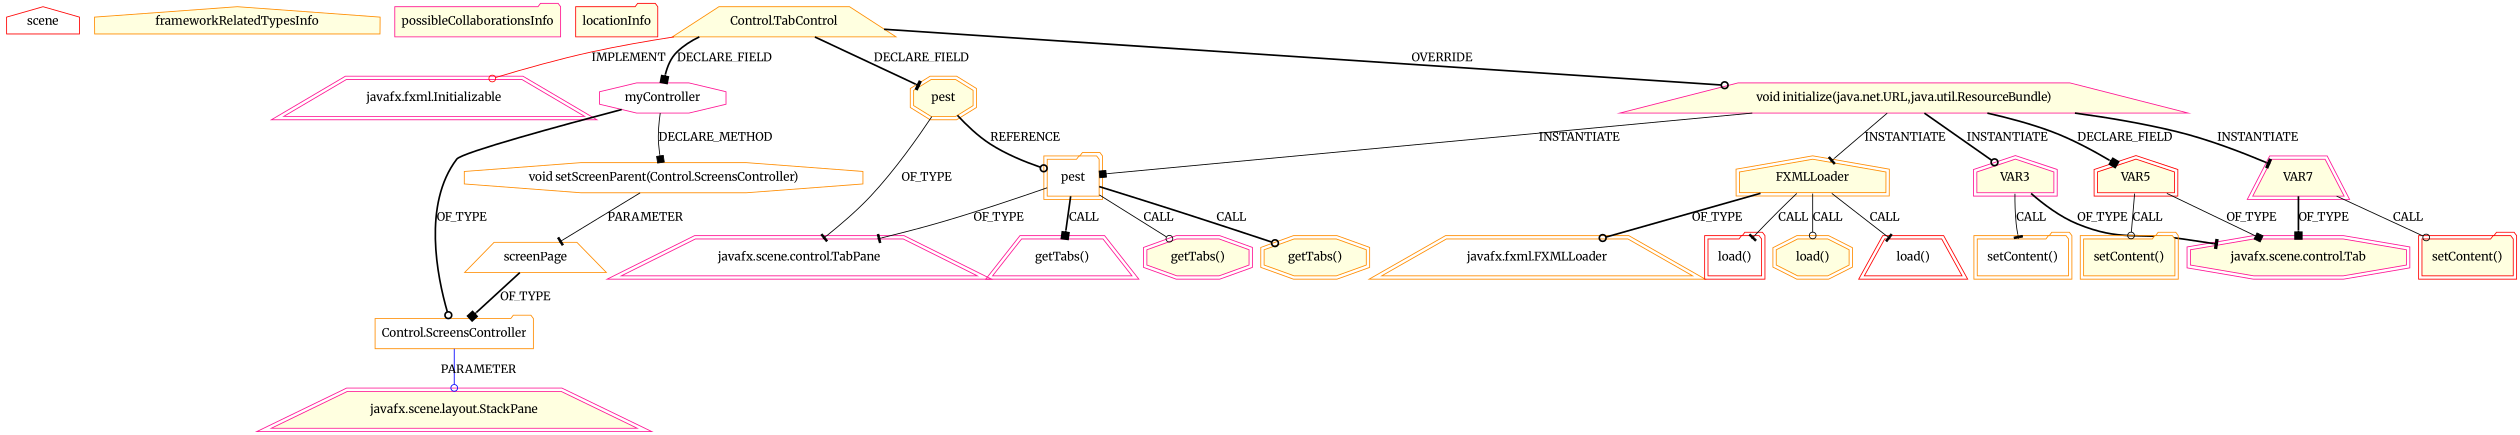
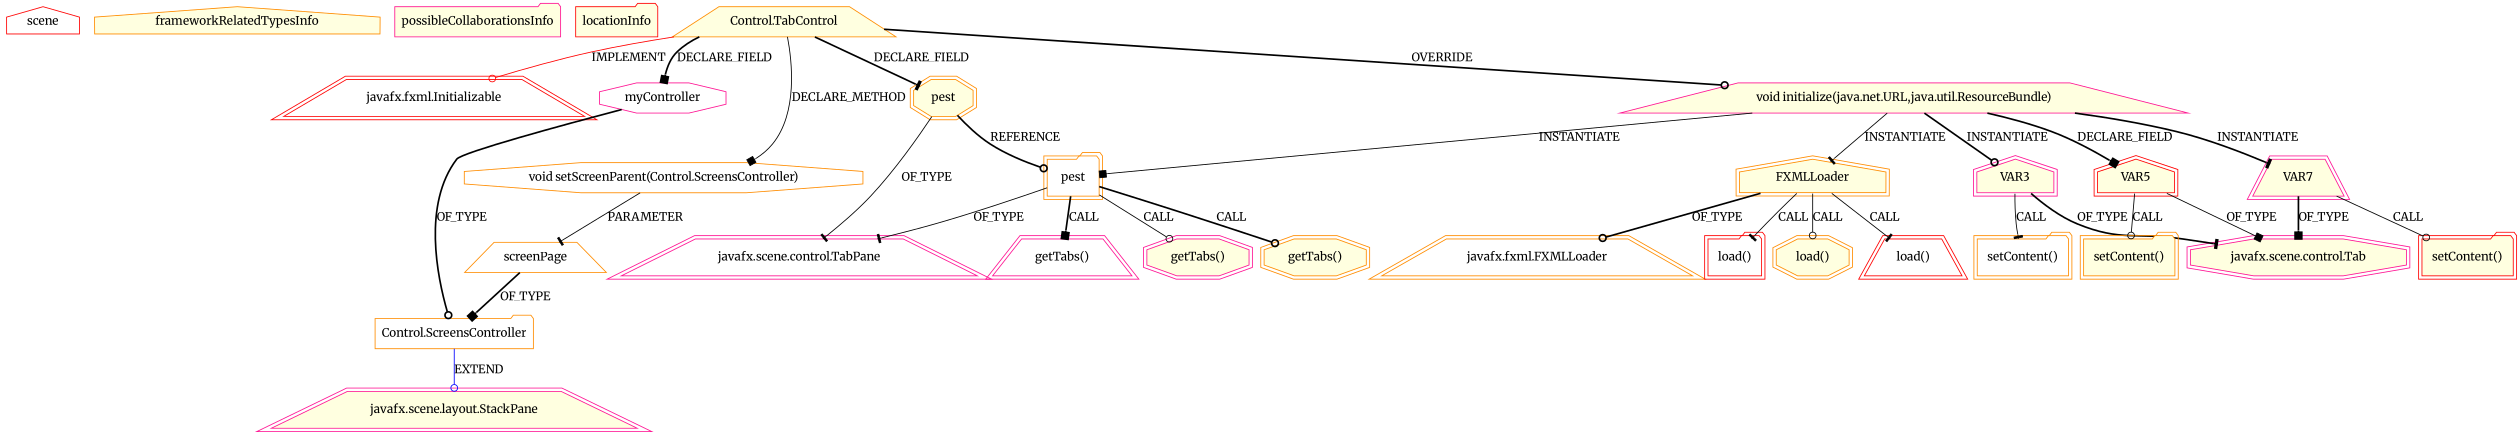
node "javafx.fxml.Initializable": color deeppink -> red
edge "myController" -> "void setScreenParent(Control.ScreensController)": now "Control.TabControl" -> "void setScreenParent(Control.ScreensController)"
edge "Control.ScreensController" -> "javafx.scene.layout.StackPane": label "PARAMETER" -> "EXTEND"
